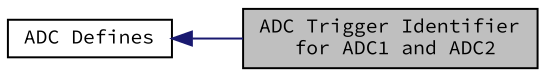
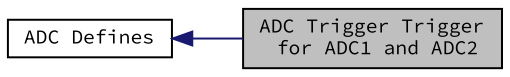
node "ADC Trigger Identifier for ADC1 and ADC2": label "ADC Trigger Identifier for ADC1 and ADC2" -> "ADC Trigger Trigger for ADC1 and ADC2"
